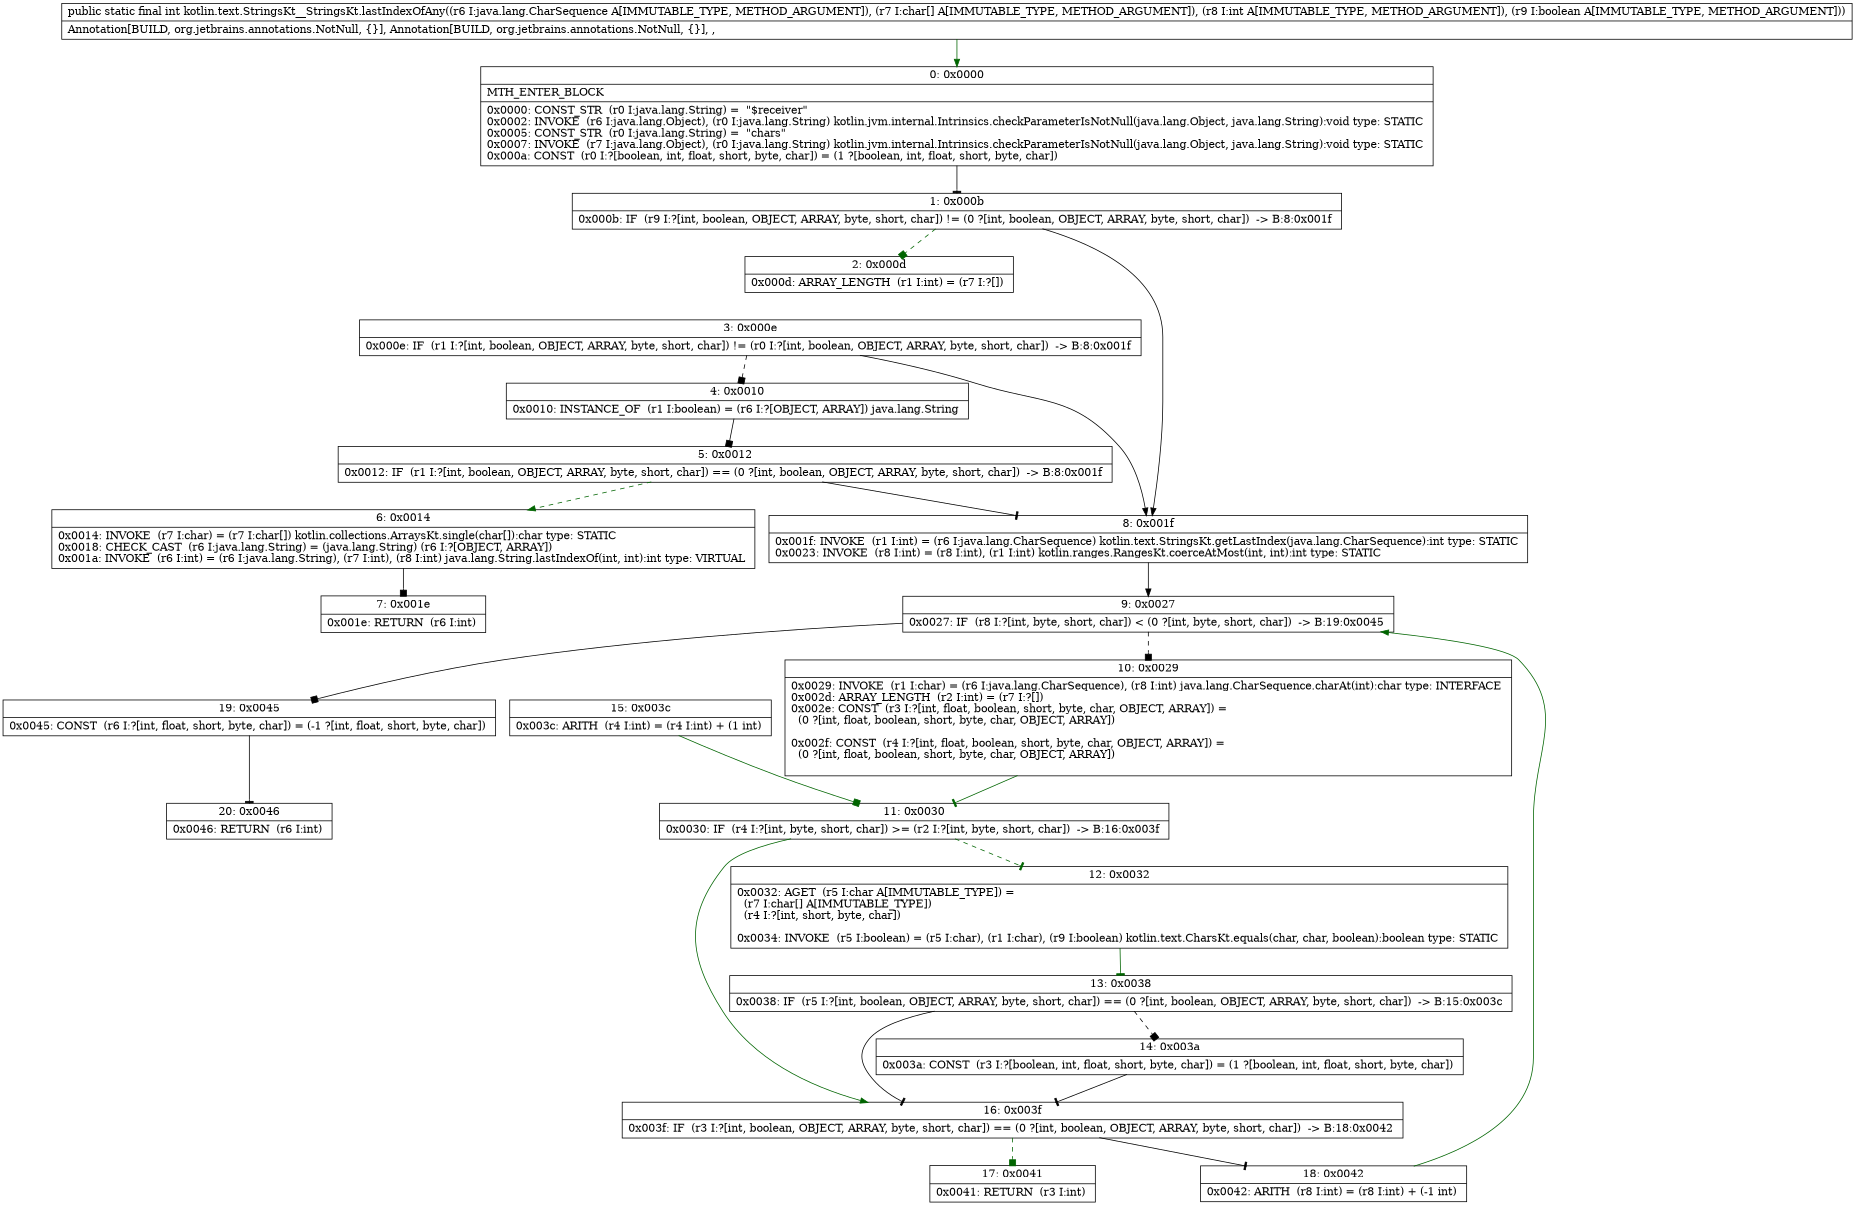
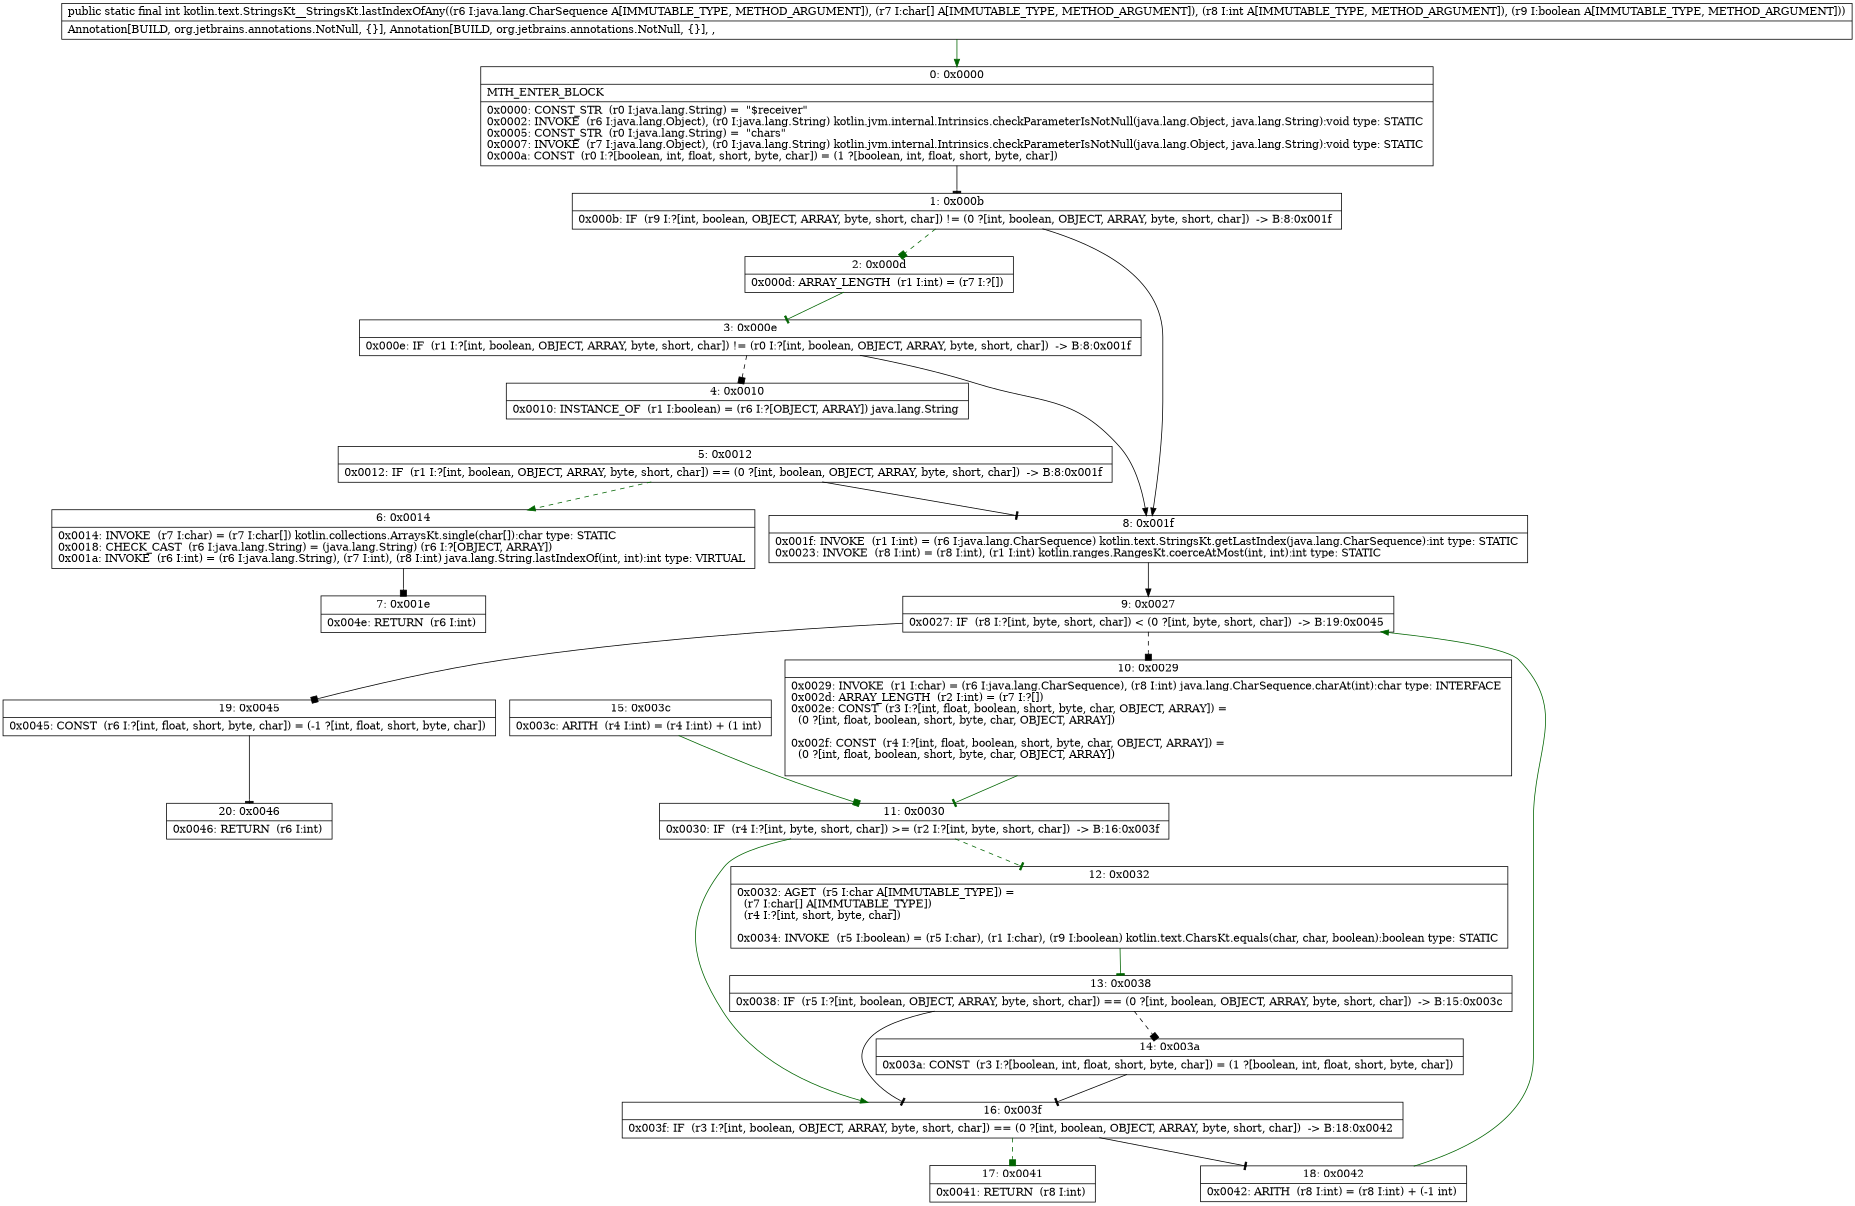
edge "2: 0x000d" -> "3: 0x000e": added
edge "4: 0x0010" -> "5: 0x0012": removed
node "7: 0x001e": text "0x001e: RETURN  (r6 I:int)" -> "0x004e: RETURN  (r6 I:int)"
node "17: 0x0041": text "0x0041: RETURN  (r3 I:int)" -> "0x0041: RETURN  (r8 I:int)"
